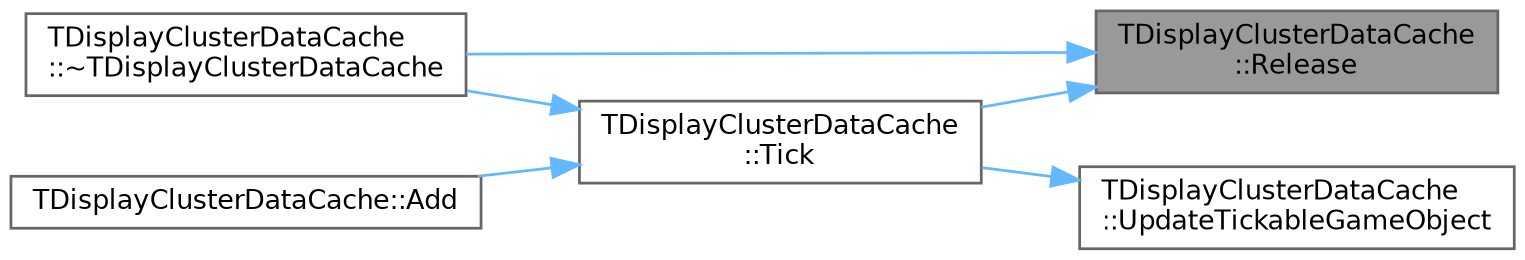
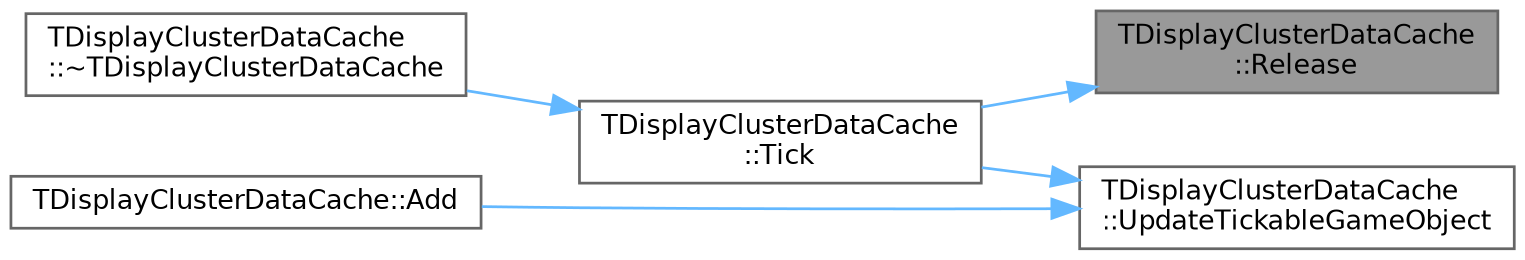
edge "TDisplayClusterDataCache ::~TDisplayClusterDataCache" -> "TDisplayClusterDataCache ::Release": removed
edge "TDisplayClusterDataCache::Add" -> "TDisplayClusterDataCache ::Tick": now "TDisplayClusterDataCache::Add" -> "TDisplayClusterDataCache ::UpdateTickableGameObject"
